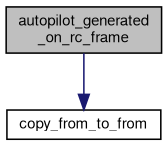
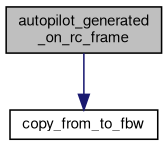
node "copy_from_to_from": label "copy_from_to_from" -> "copy_from_to_fbw"
